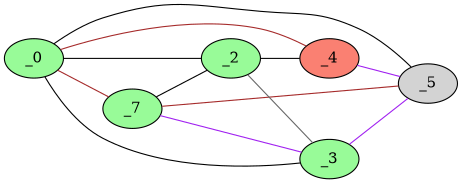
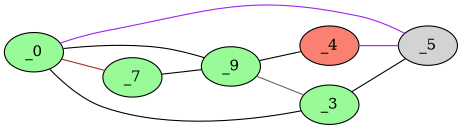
edge "_0" -- "_5": color black -> purple
edge "_0" -- "_4": removed
node "_2": label "_2" -> "_9"
edge "_5" -- "_7": removed
edge "_5" -- "_3": color purple -> black
edge "_7" -- "_3": removed
